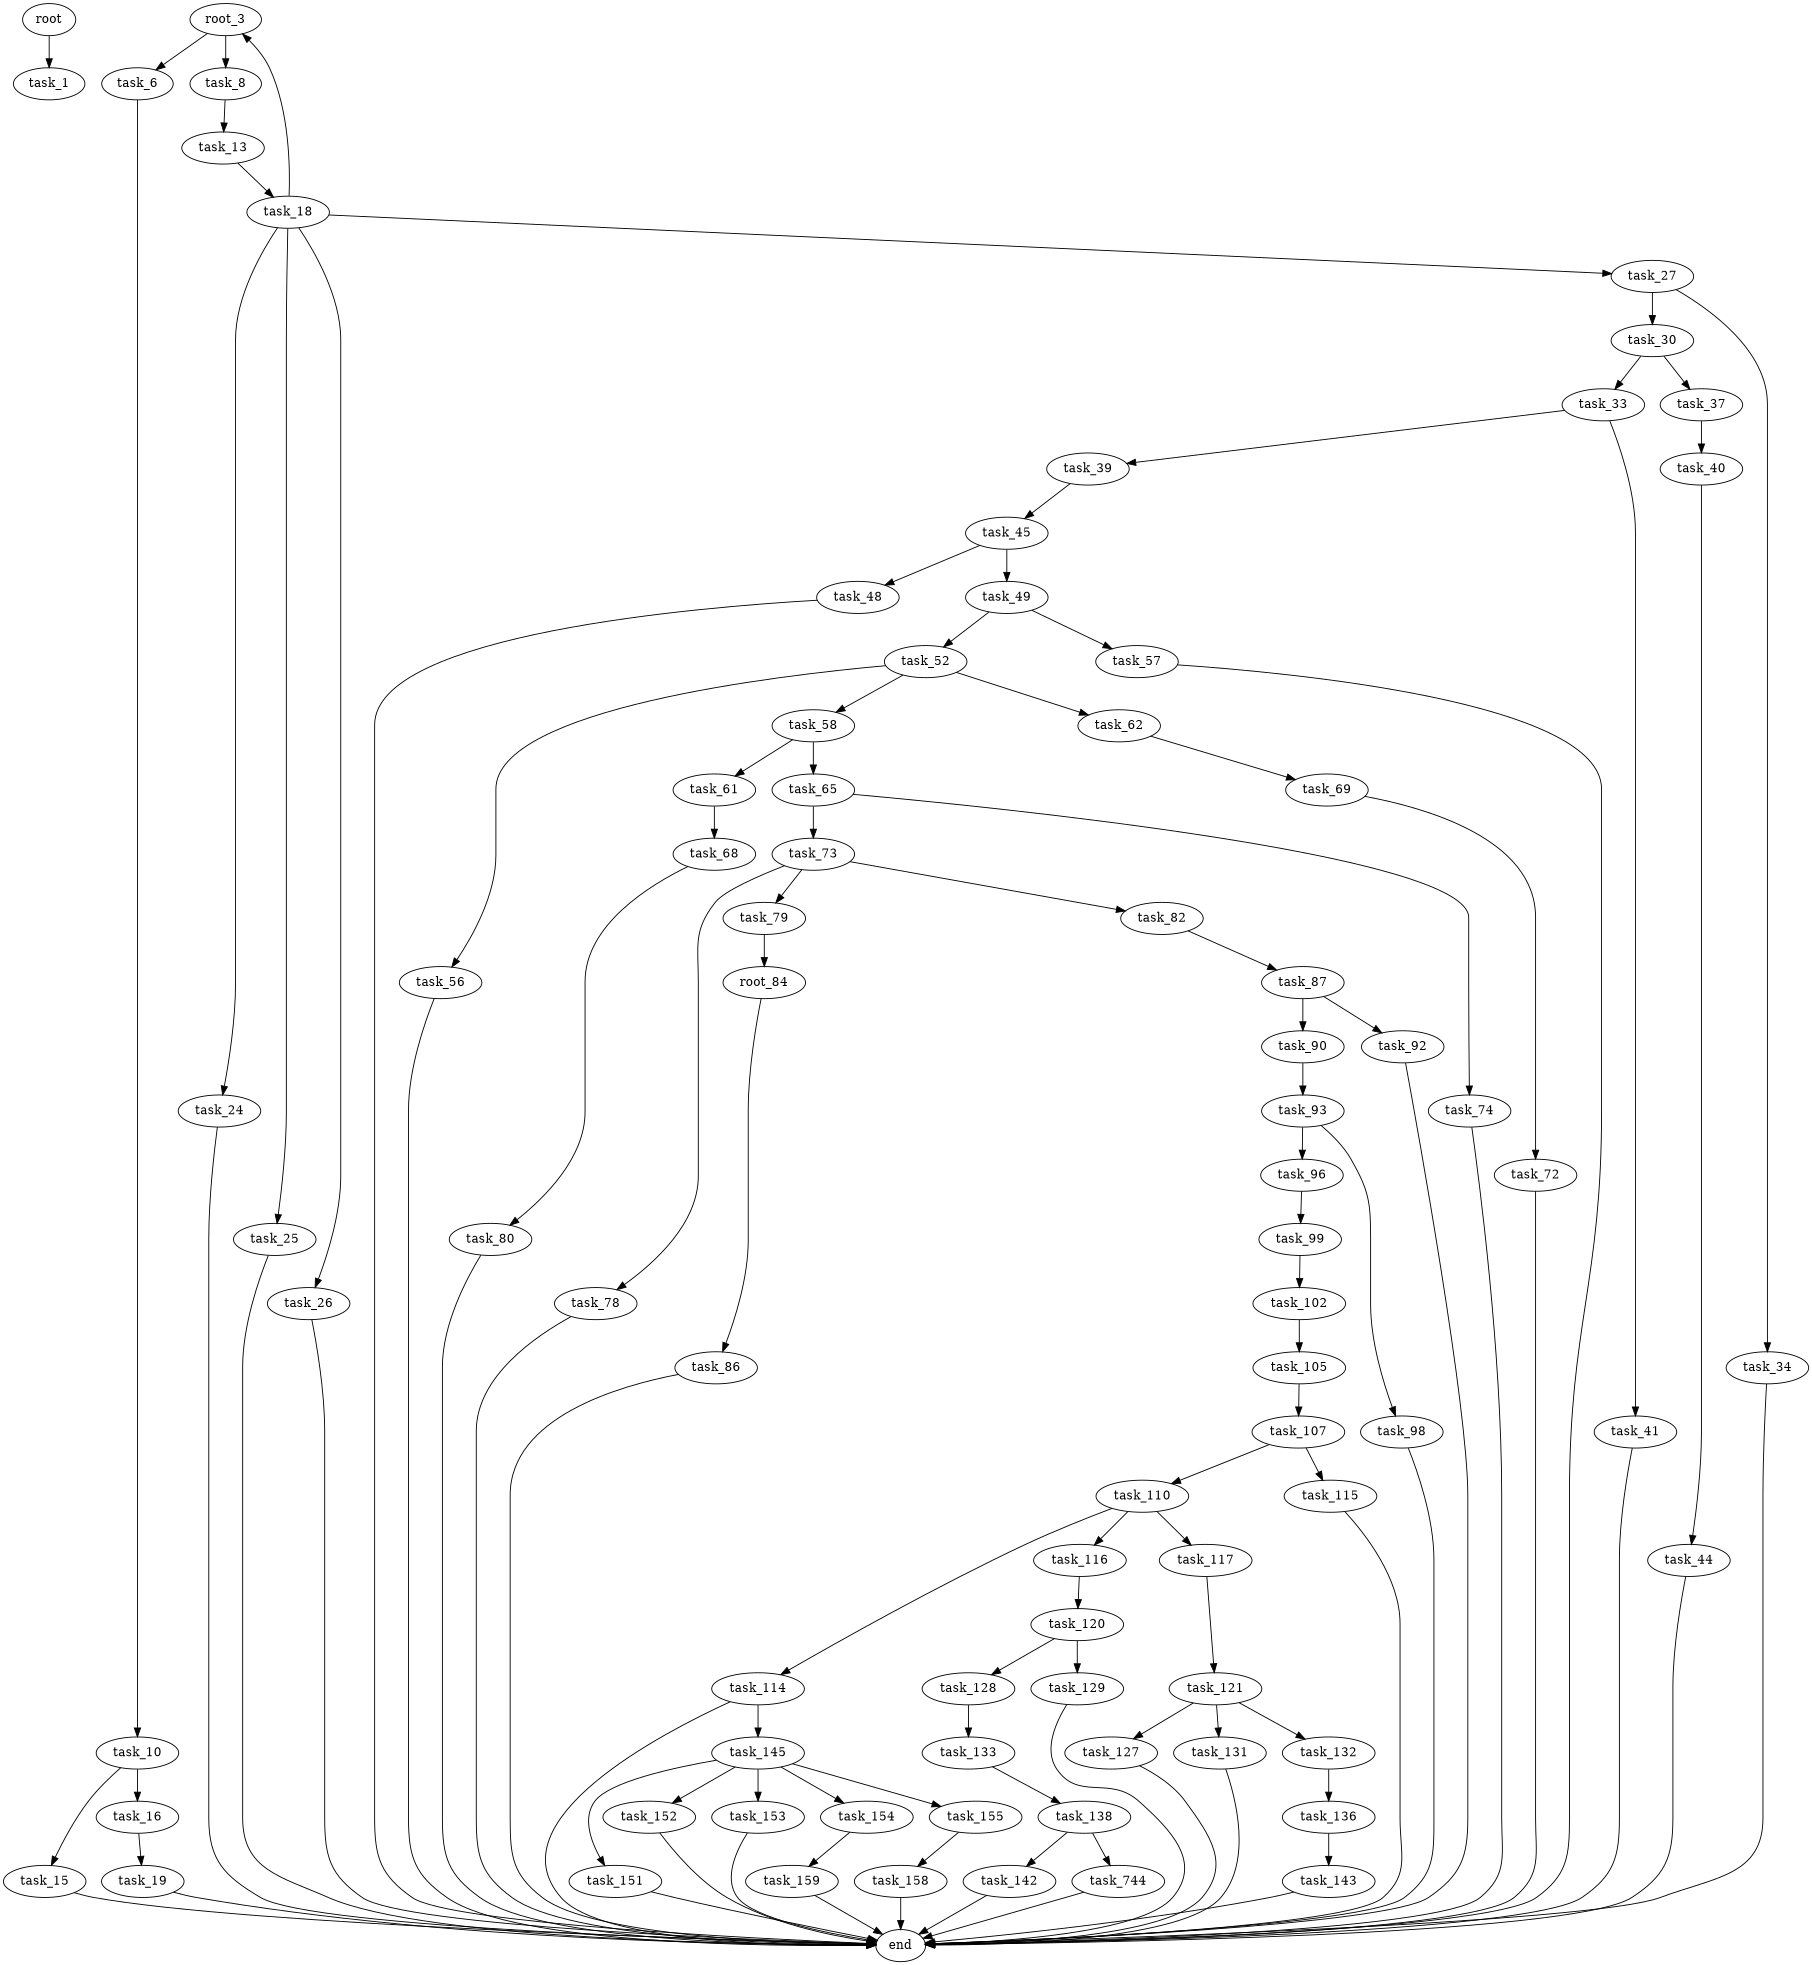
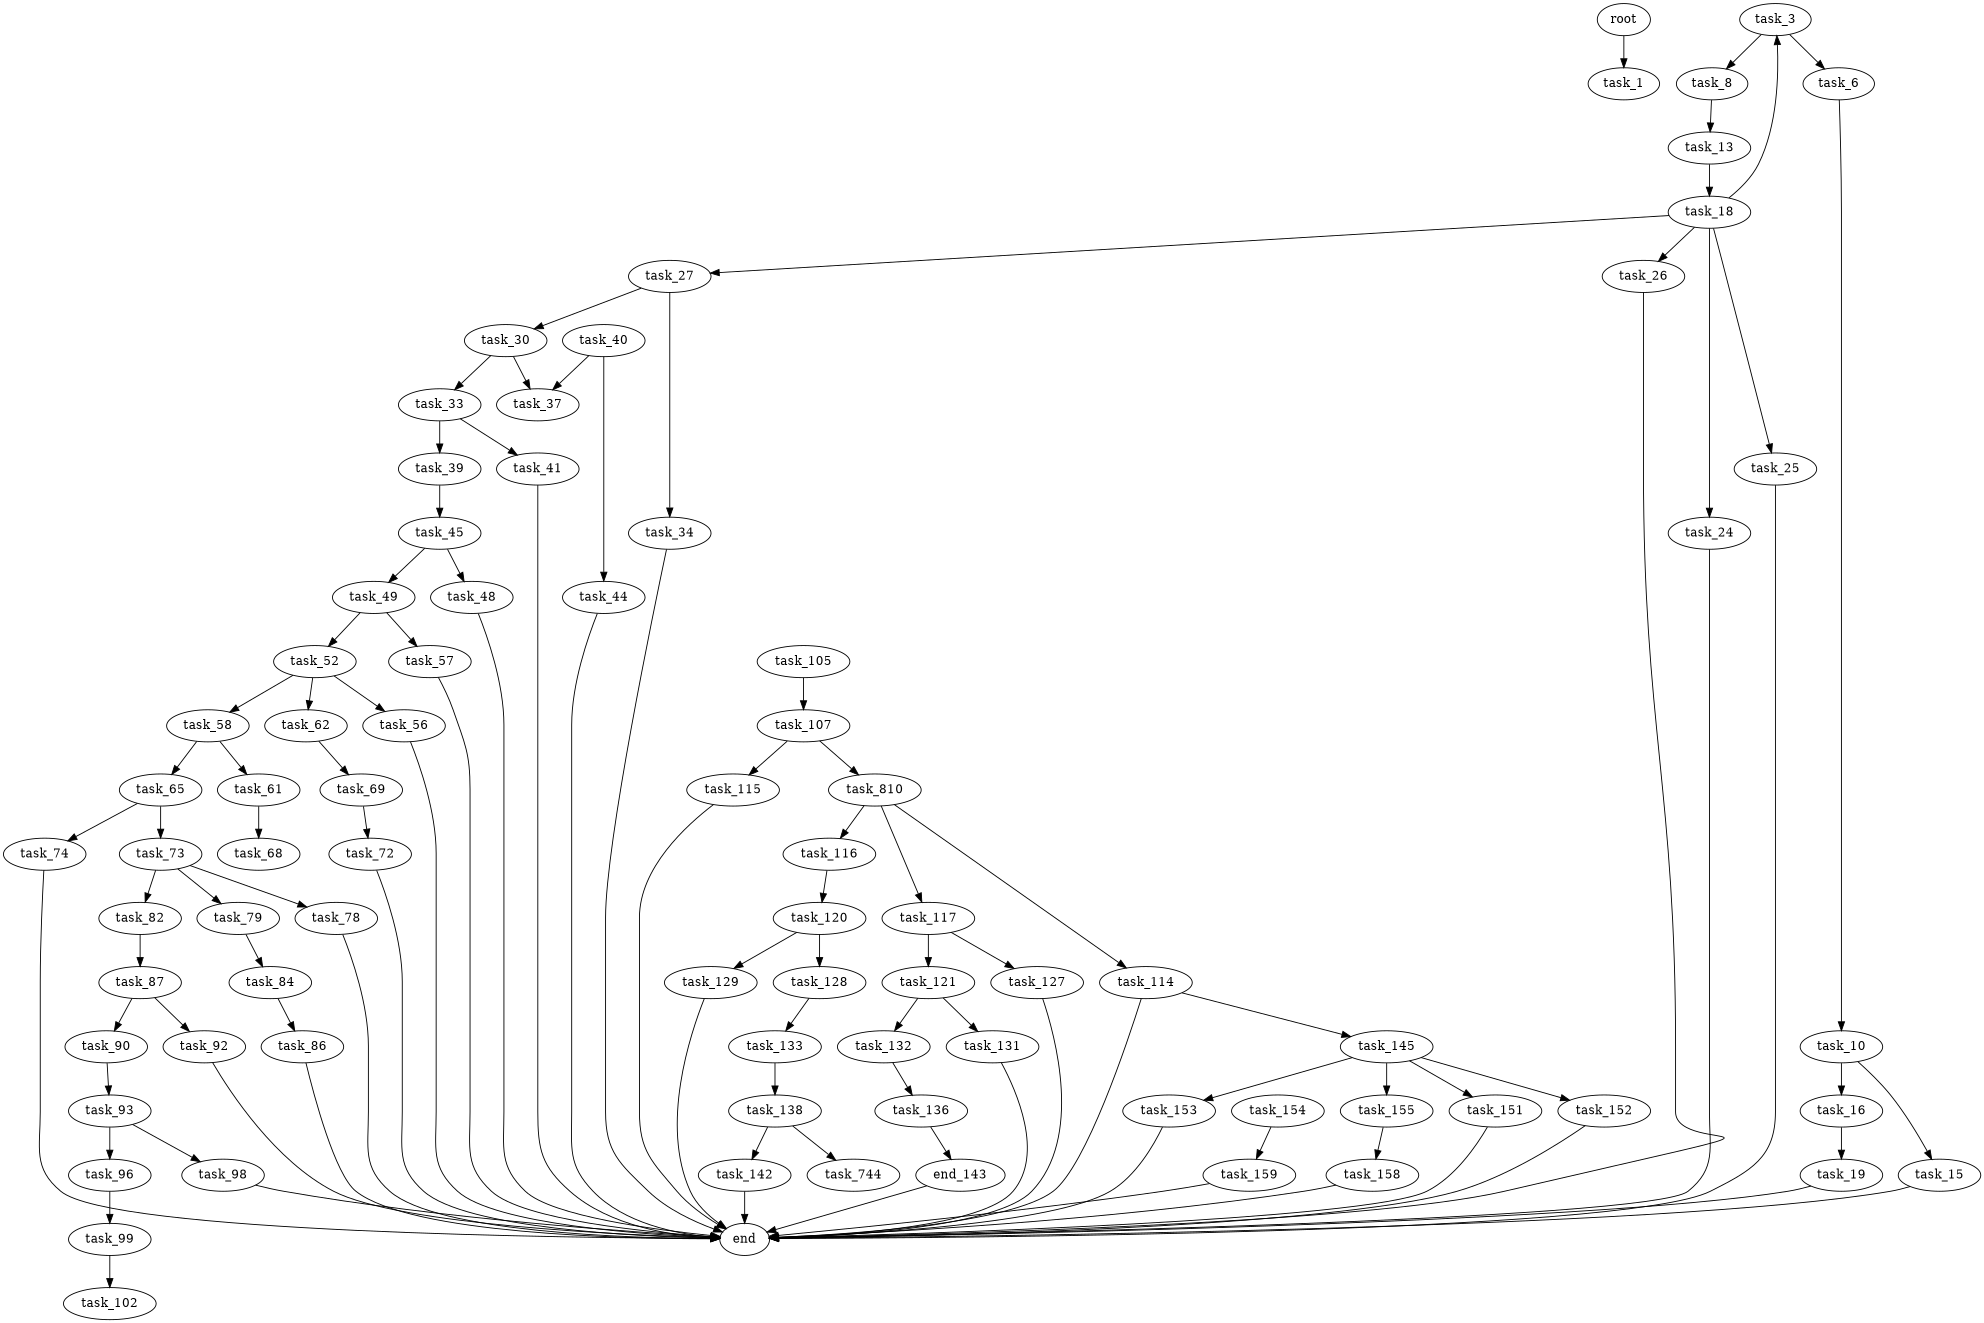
node "root_3": label "root_3" -> "task_3"
edge "task_37" -> "task_40": reversed
node "root_84": label "root_84" -> "task_84"
node "task_80": removed
edge "task_102" -> "task_105": removed
node "task_110": label "task_110" -> "task_810"
edge "task_121" -> "task_127": now "task_117" -> "task_127"
edge "task_145" -> "task_154": removed
node "task_143": label "task_143" -> "end_143"
edge "task_744" -> "end": removed
